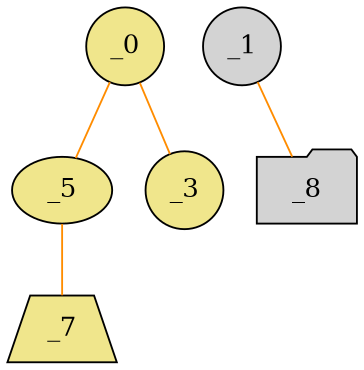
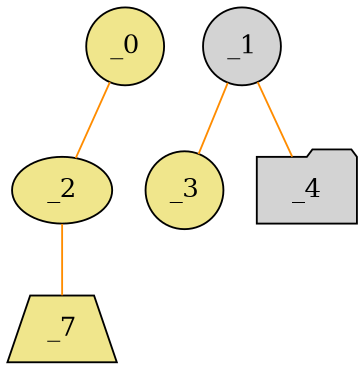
edge "_0" -- "_3": now "_1" -- "_3"
node "_5": label "_5" -> "_2"
node "_8": label "_8" -> "_4"
